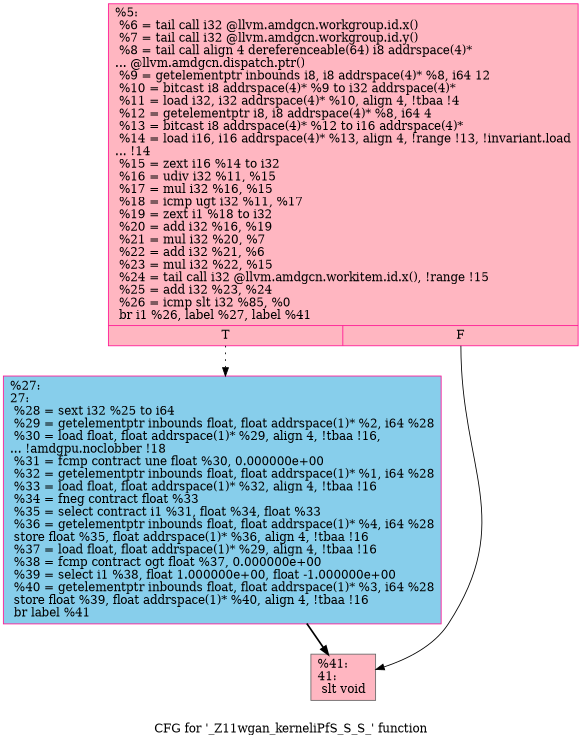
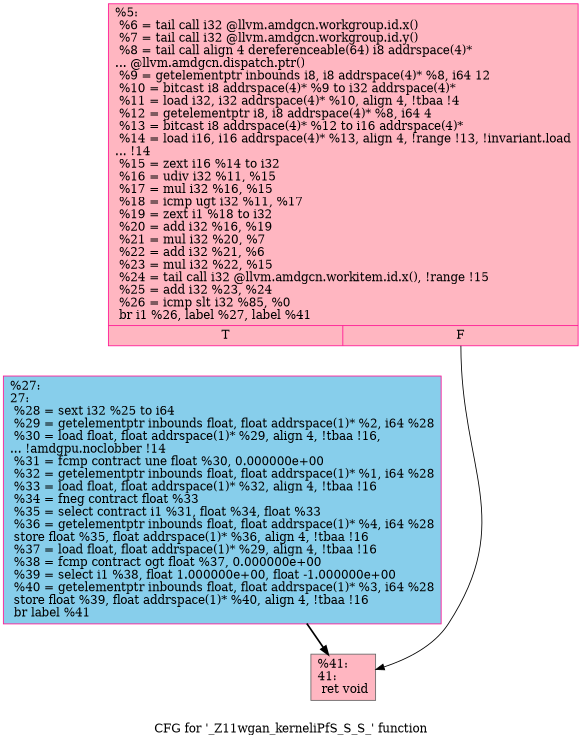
edge "%5:" -> "%27:": removed
node "%27:": text "... !amdgpu.noclobber !18" -> "... !amdgpu.noclobber !14"
node "%41:": text "slt void" -> "ret void"
